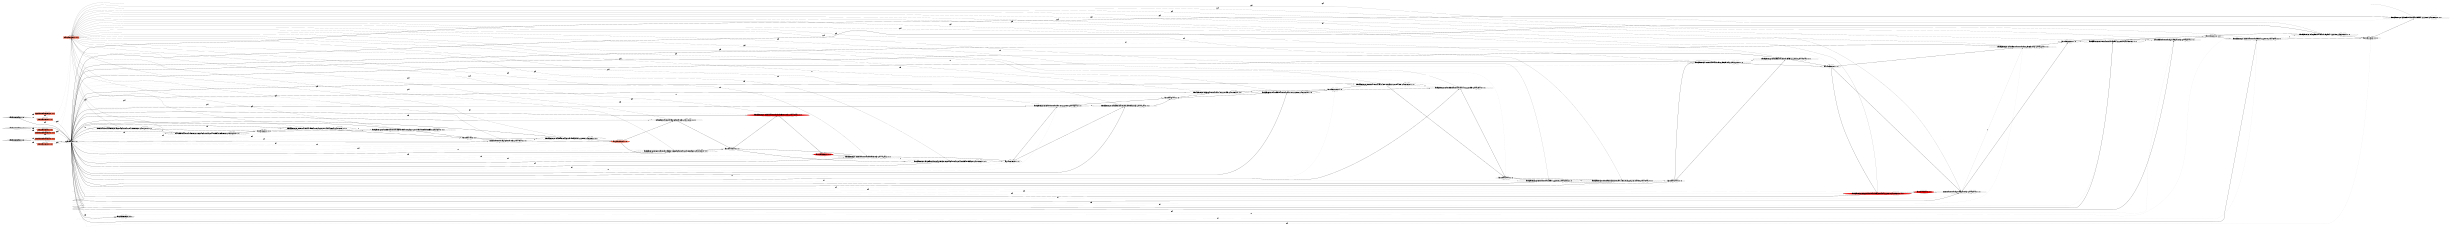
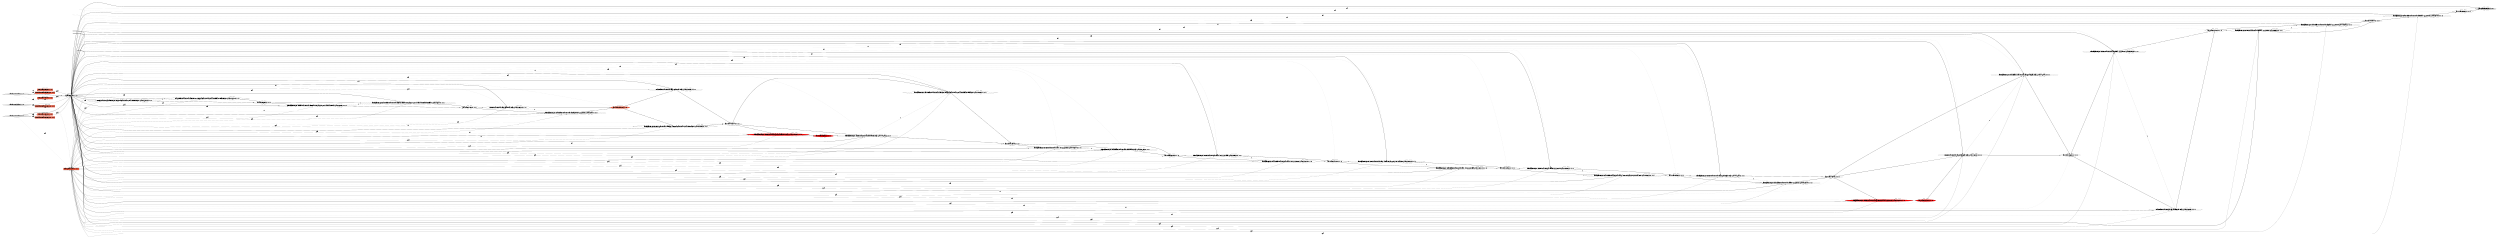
node "return true@@@31@@@['0', '0', '1']": added
